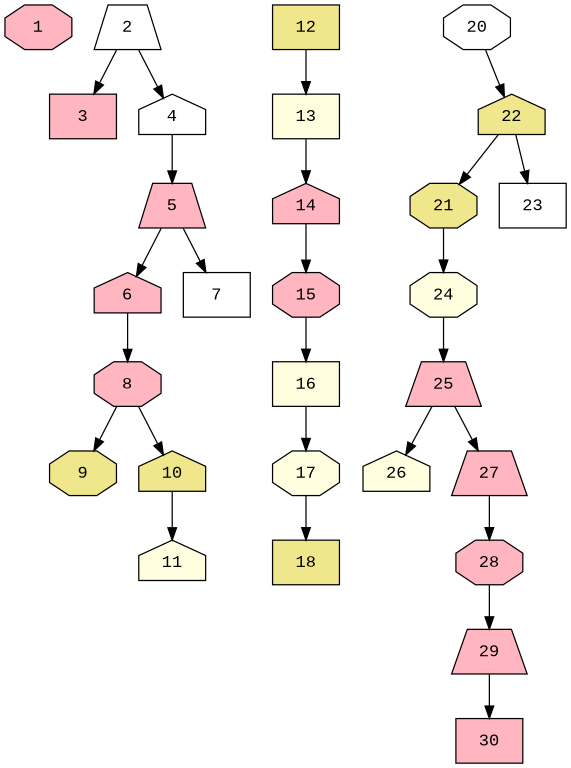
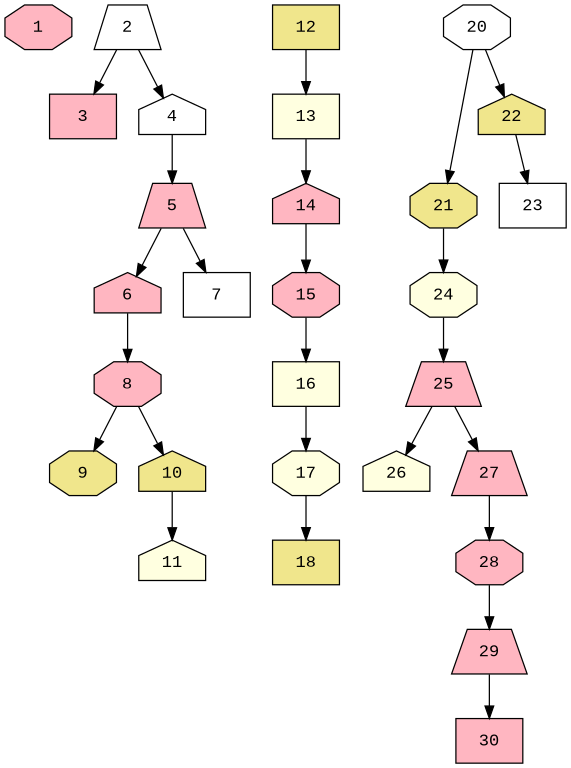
edge "22" -> "21": now "20" -> "21"
